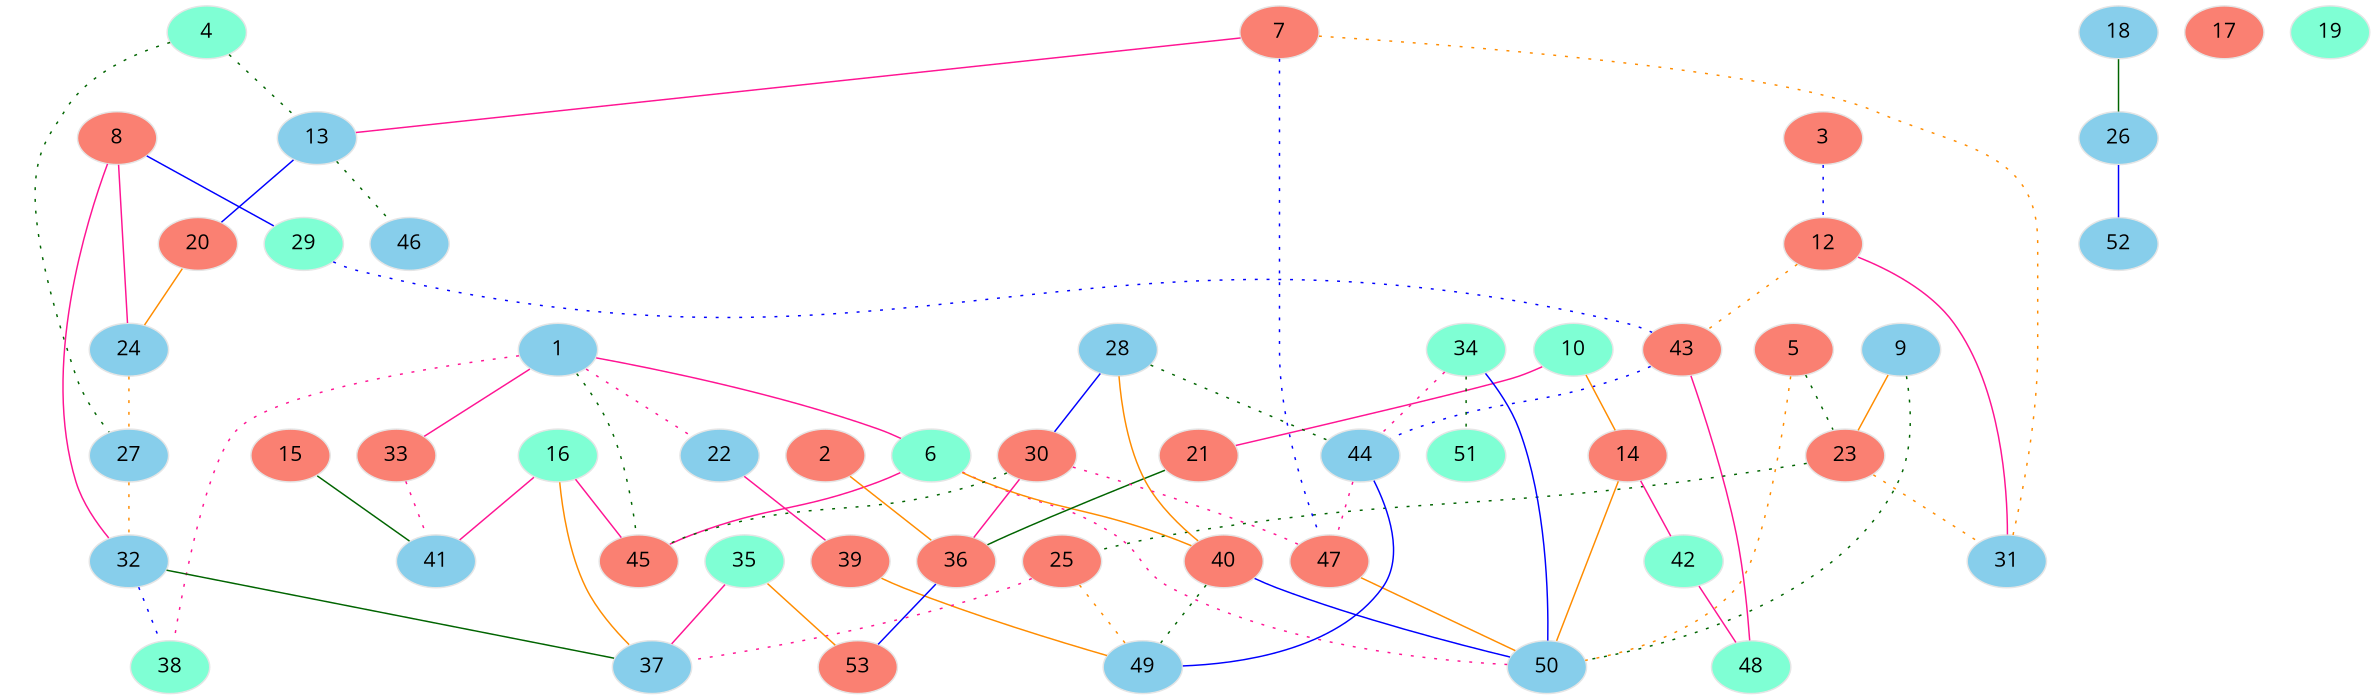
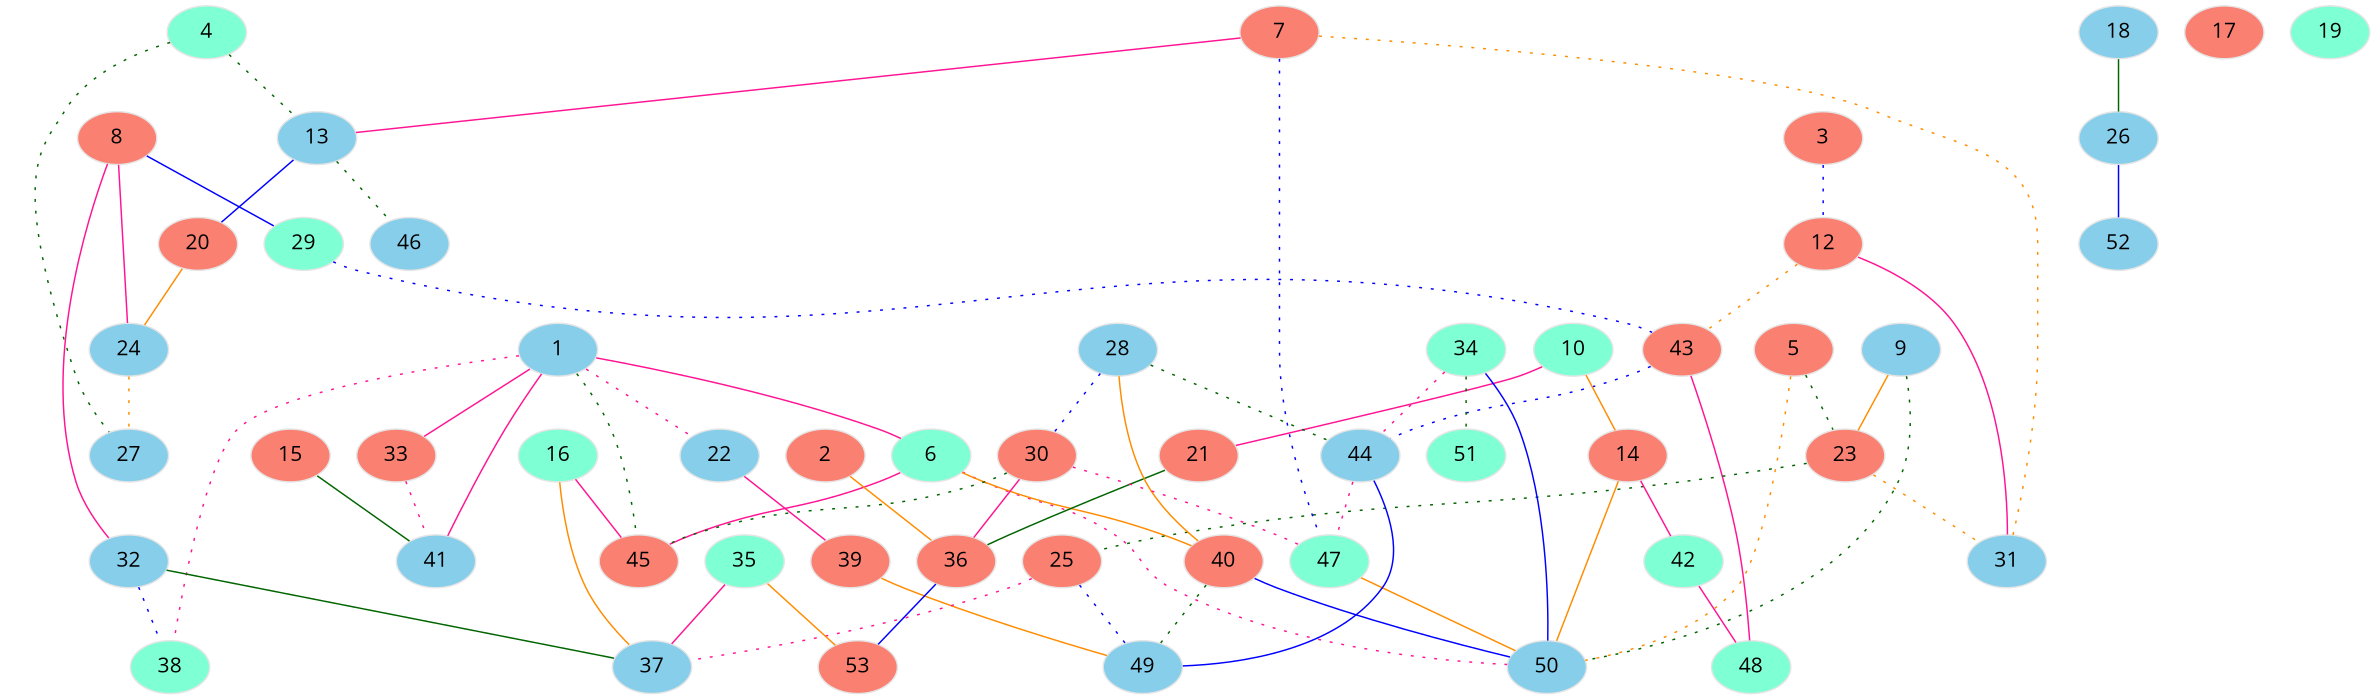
edge "28" -- "30": style solid -> dotted
edge "27" -- "32": removed
edge "16" -- "41": now "1" -- "41"
node "47": fillcolor salmon -> aquamarine
edge "25" -- "49": color darkorange -> blue
